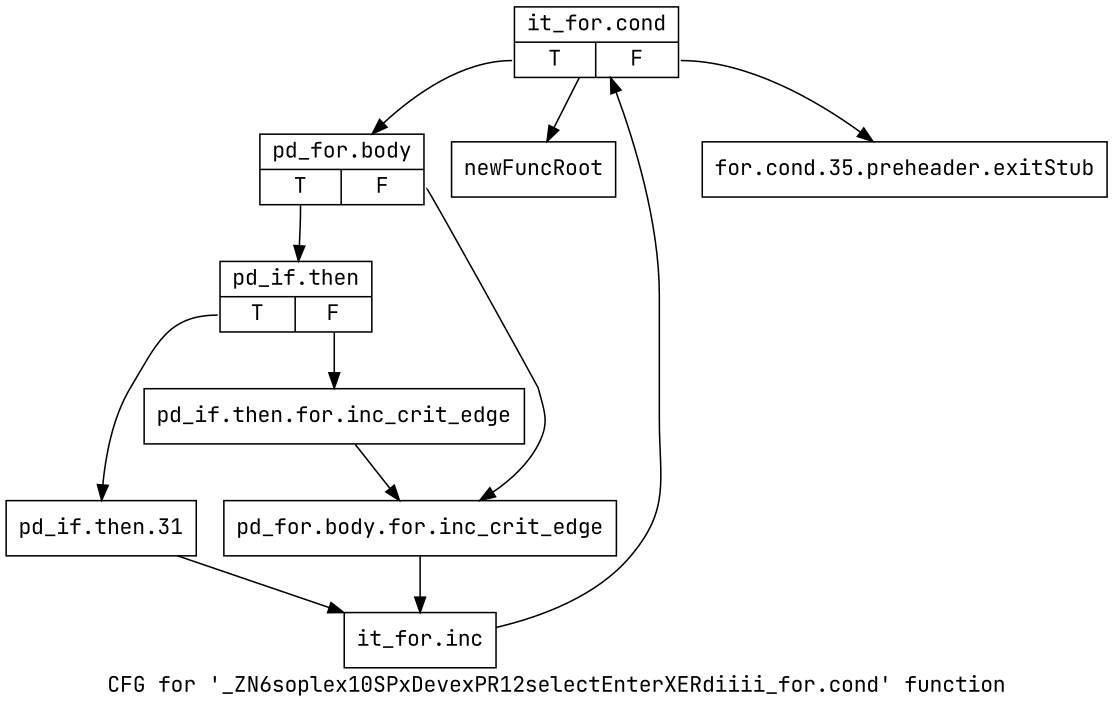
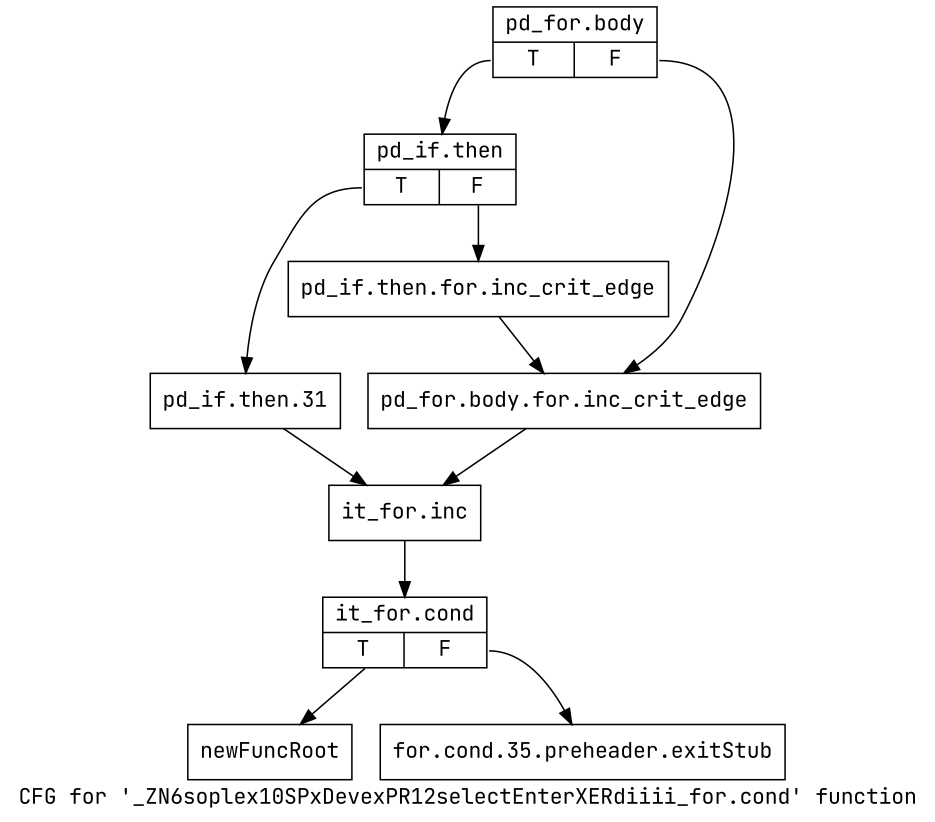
edge "it_for.cond" -> "pd_for.body": removed
